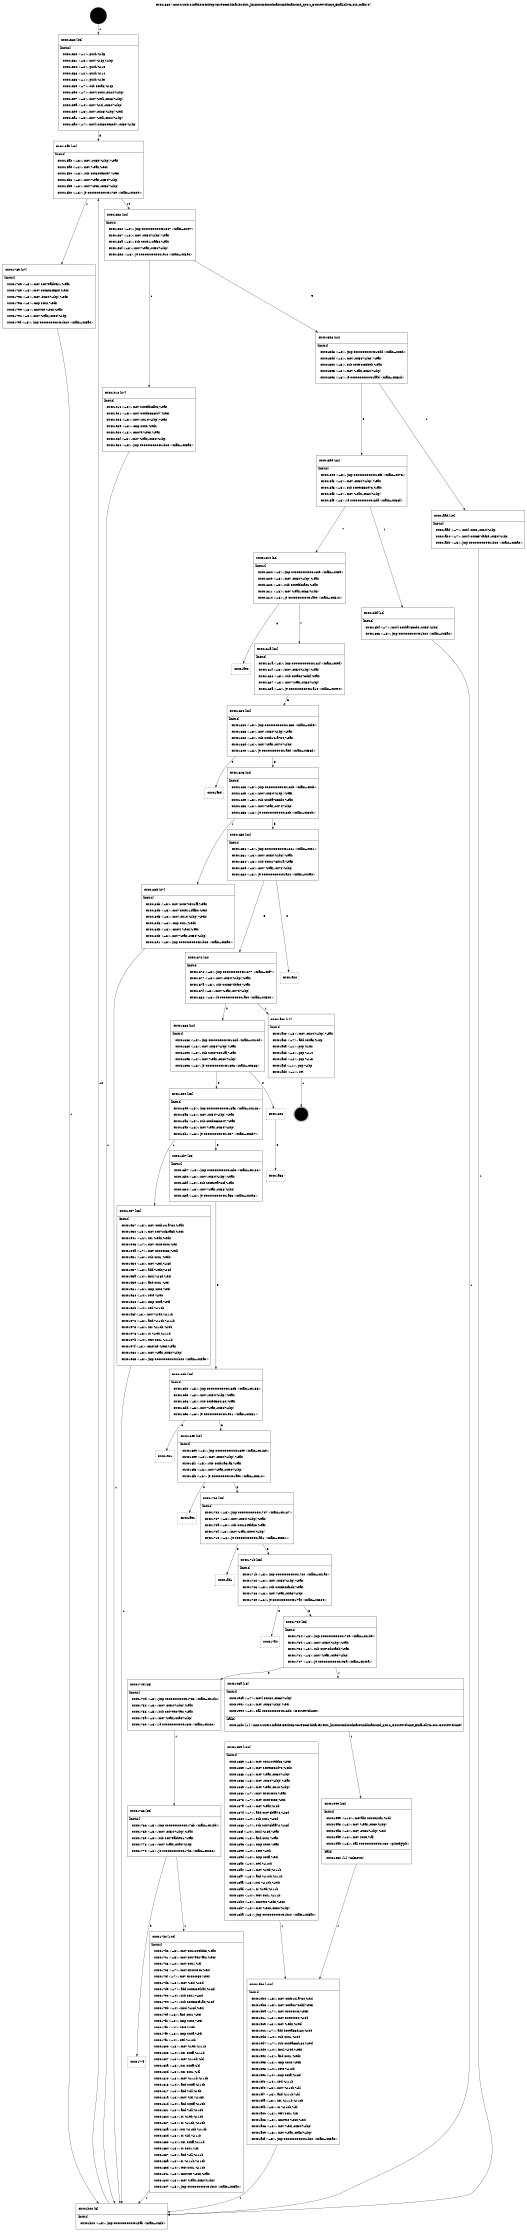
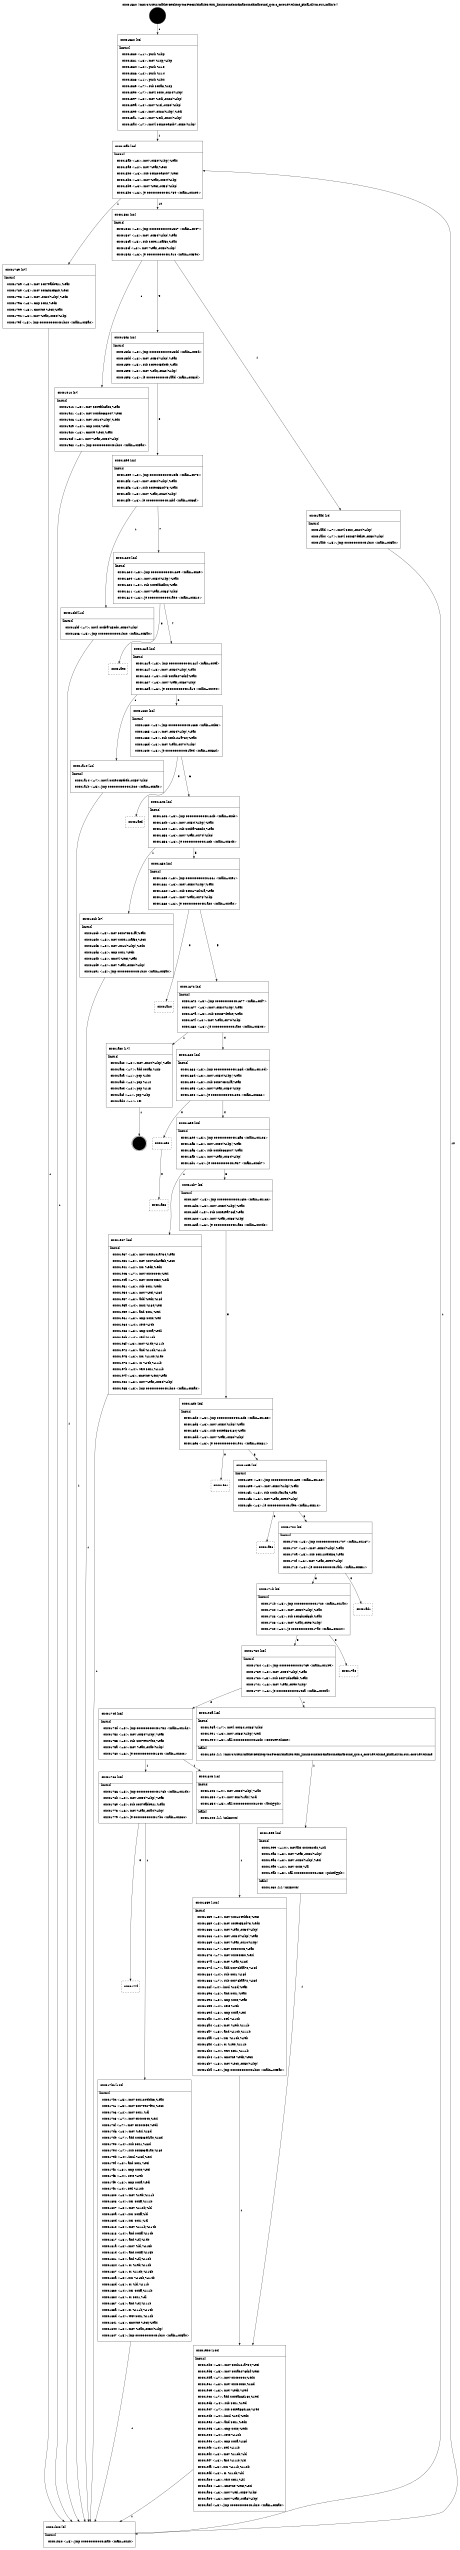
edge "0x401580 [43]" -> "0x4015ab [23]": label " 8" -> " 1"
edge "0x4015d8 [22]" -> "0x401aad [19]": now "0x4015c2 [22]" -> "0x401aad [19]"
node "0x401a14 [12]": added
node "0x40184c [13]": added
